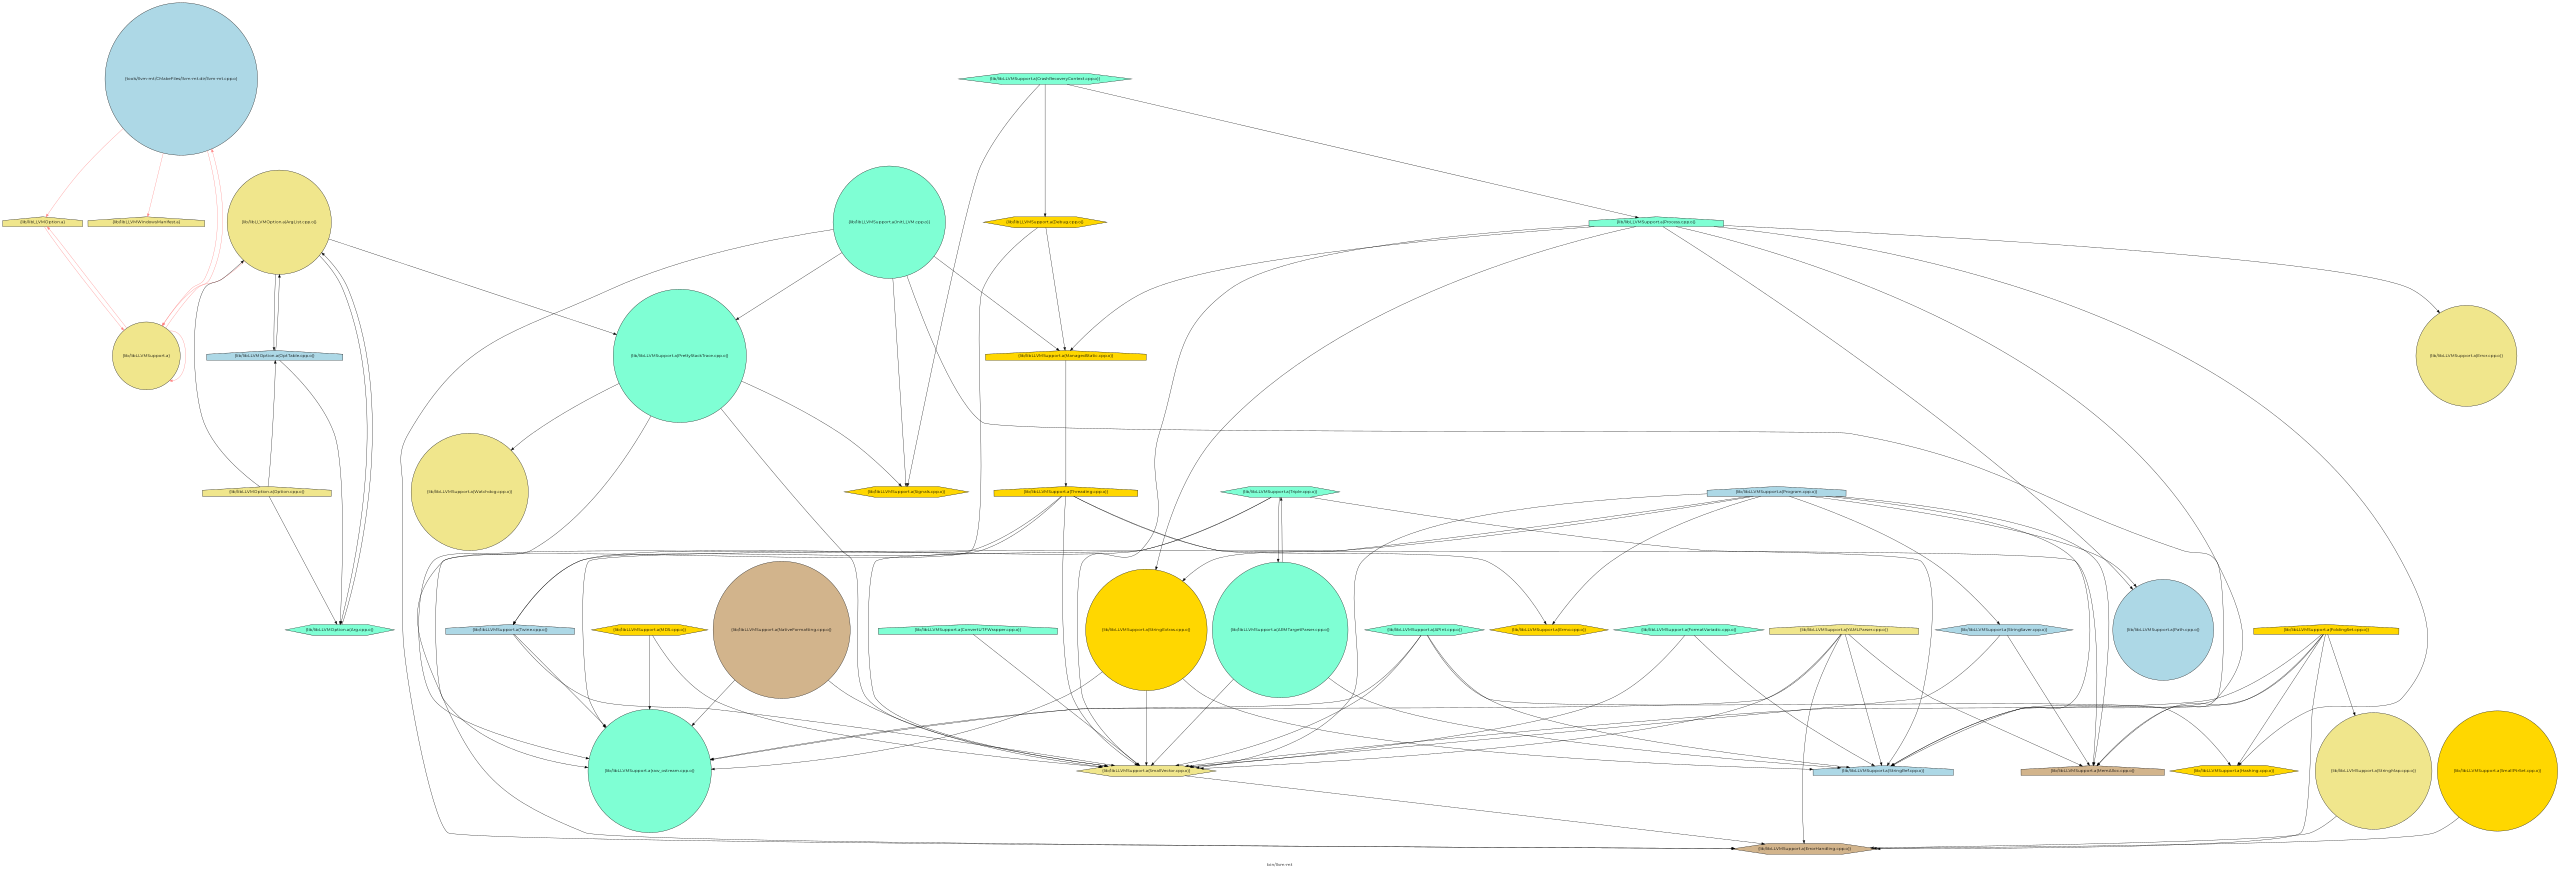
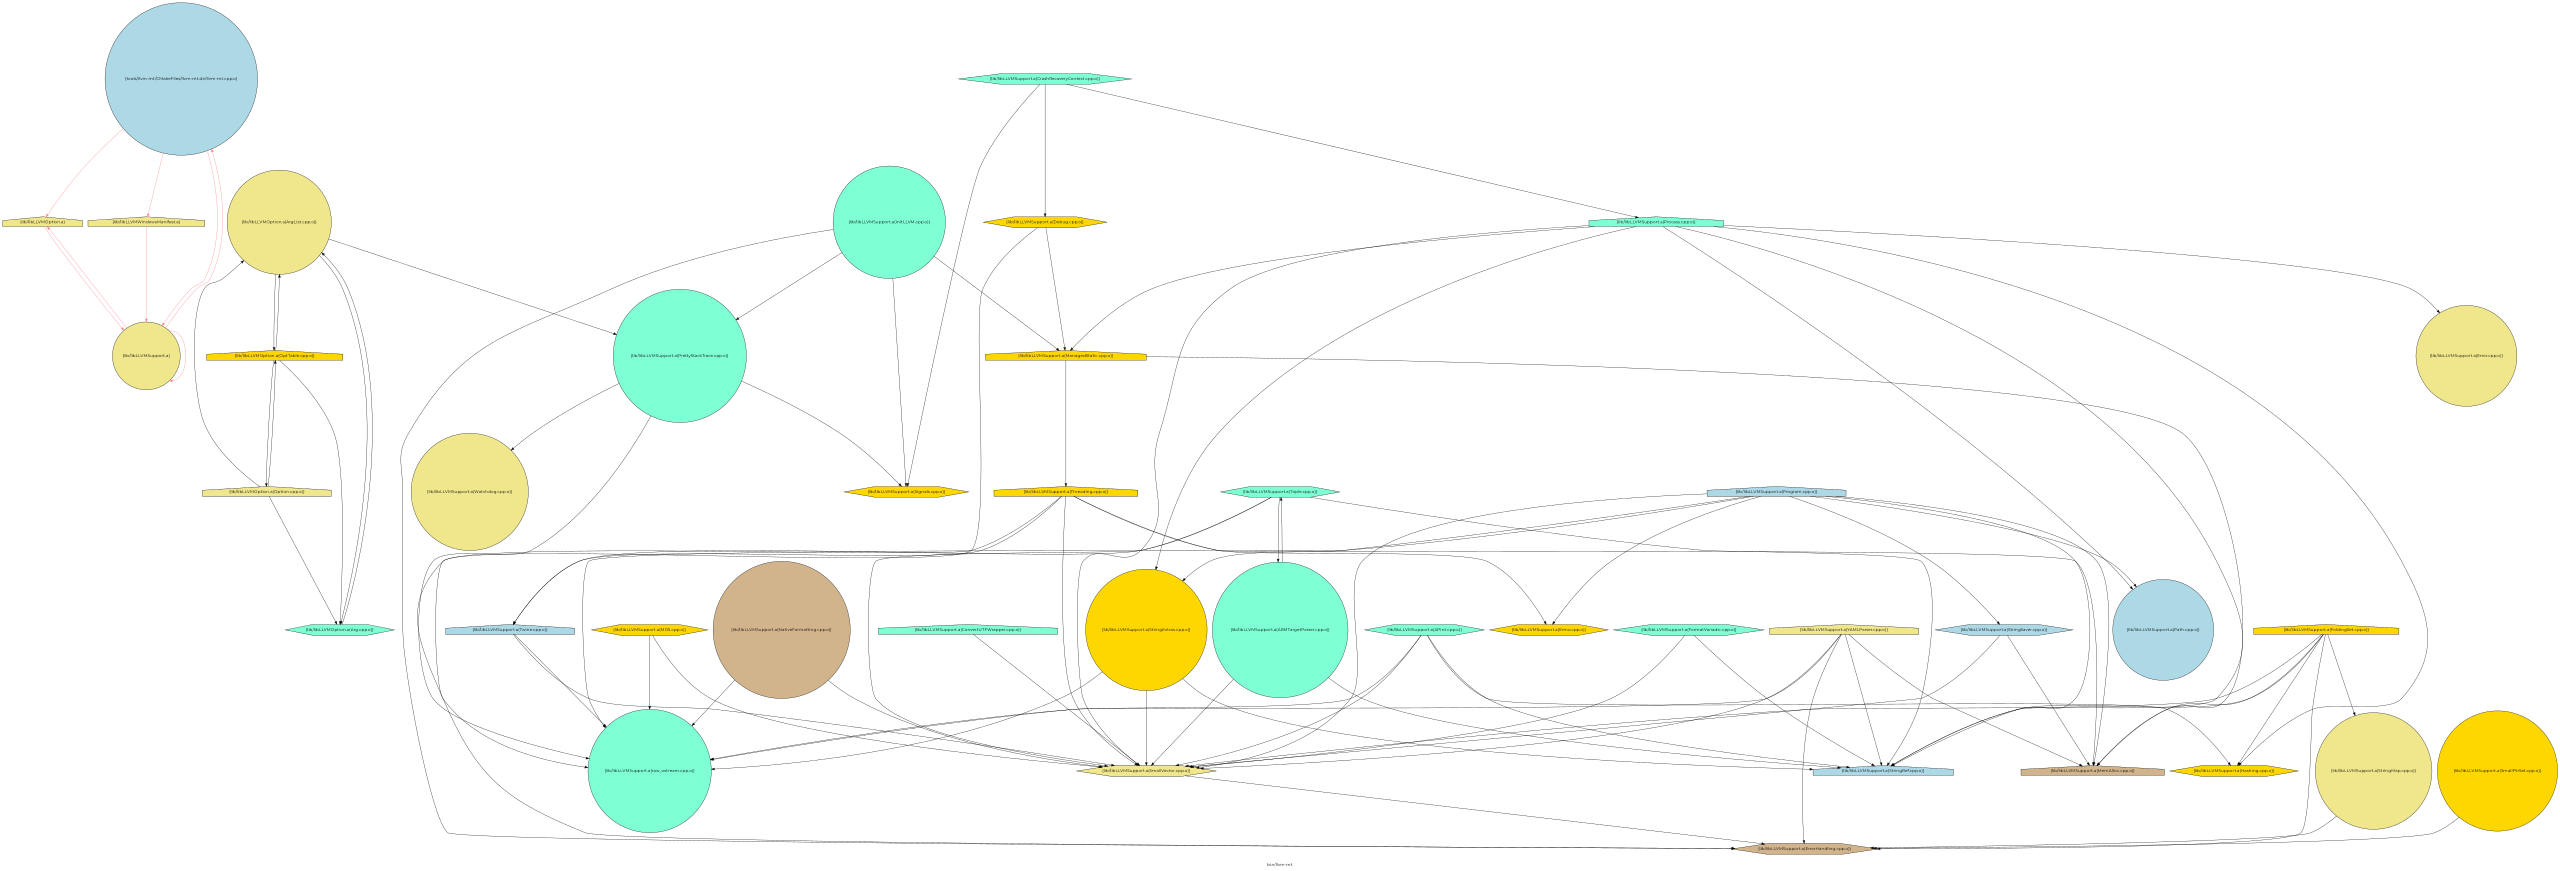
edge "{lib/libLLVMOption.a(ArgList.cpp.o)}" -> "{lib/libLLVMSupport.a}": now "{lib/libLLVMWindowsManifest.a}" -> "{lib/libLLVMSupport.a}"
node "{lib/libLLVMOption.a(OptTable.cpp.o)}": fillcolor lightblue -> gold
edge "{lib/libLLVMOption.a(OptTable.cpp.o)}" -> "{lib/libLLVMOption.a(Option.cpp.o)}": added
edge "{lib/libLLVMSupport.a(InitLLVM.cpp.o)}" -> "{lib/libLLVMSupport.a(MemAlloc.cpp.o)}": now "{lib/libLLVMSupport.a(ManagedStatic.cpp.o)}" -> "{lib/libLLVMSupport.a(MemAlloc.cpp.o)}"
edge "{lib/libLLVMSupport.a(PrettyStackTrace.cpp.o)}" -> "{lib/libLLVMSupport.a(SmallVector.cpp.o)}": removed
